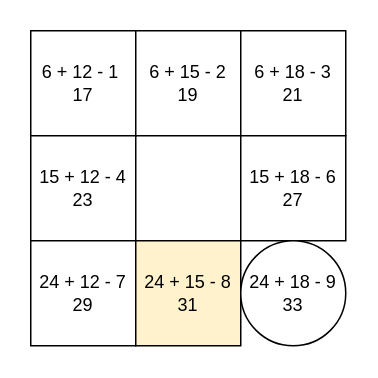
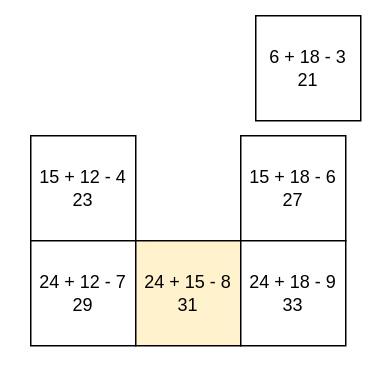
node "6 + 12 - 1 17": removed
node "6 + 15 - 2 19": removed
node "6 + 18 - 3 21": moved (293, 83) -> (308, 68)
node "24 + 18 - 9 33": shape ellipse -> rectangle
